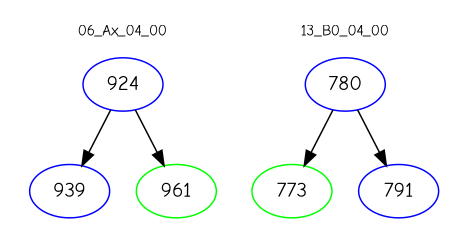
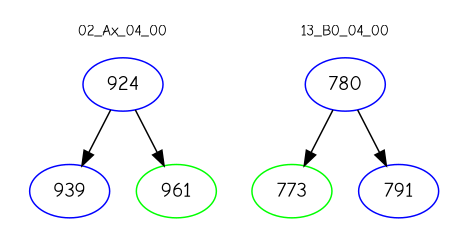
cluster "06_Ax_04_00": label "06_Ax_04_00" -> "02_Ax_04_00"
